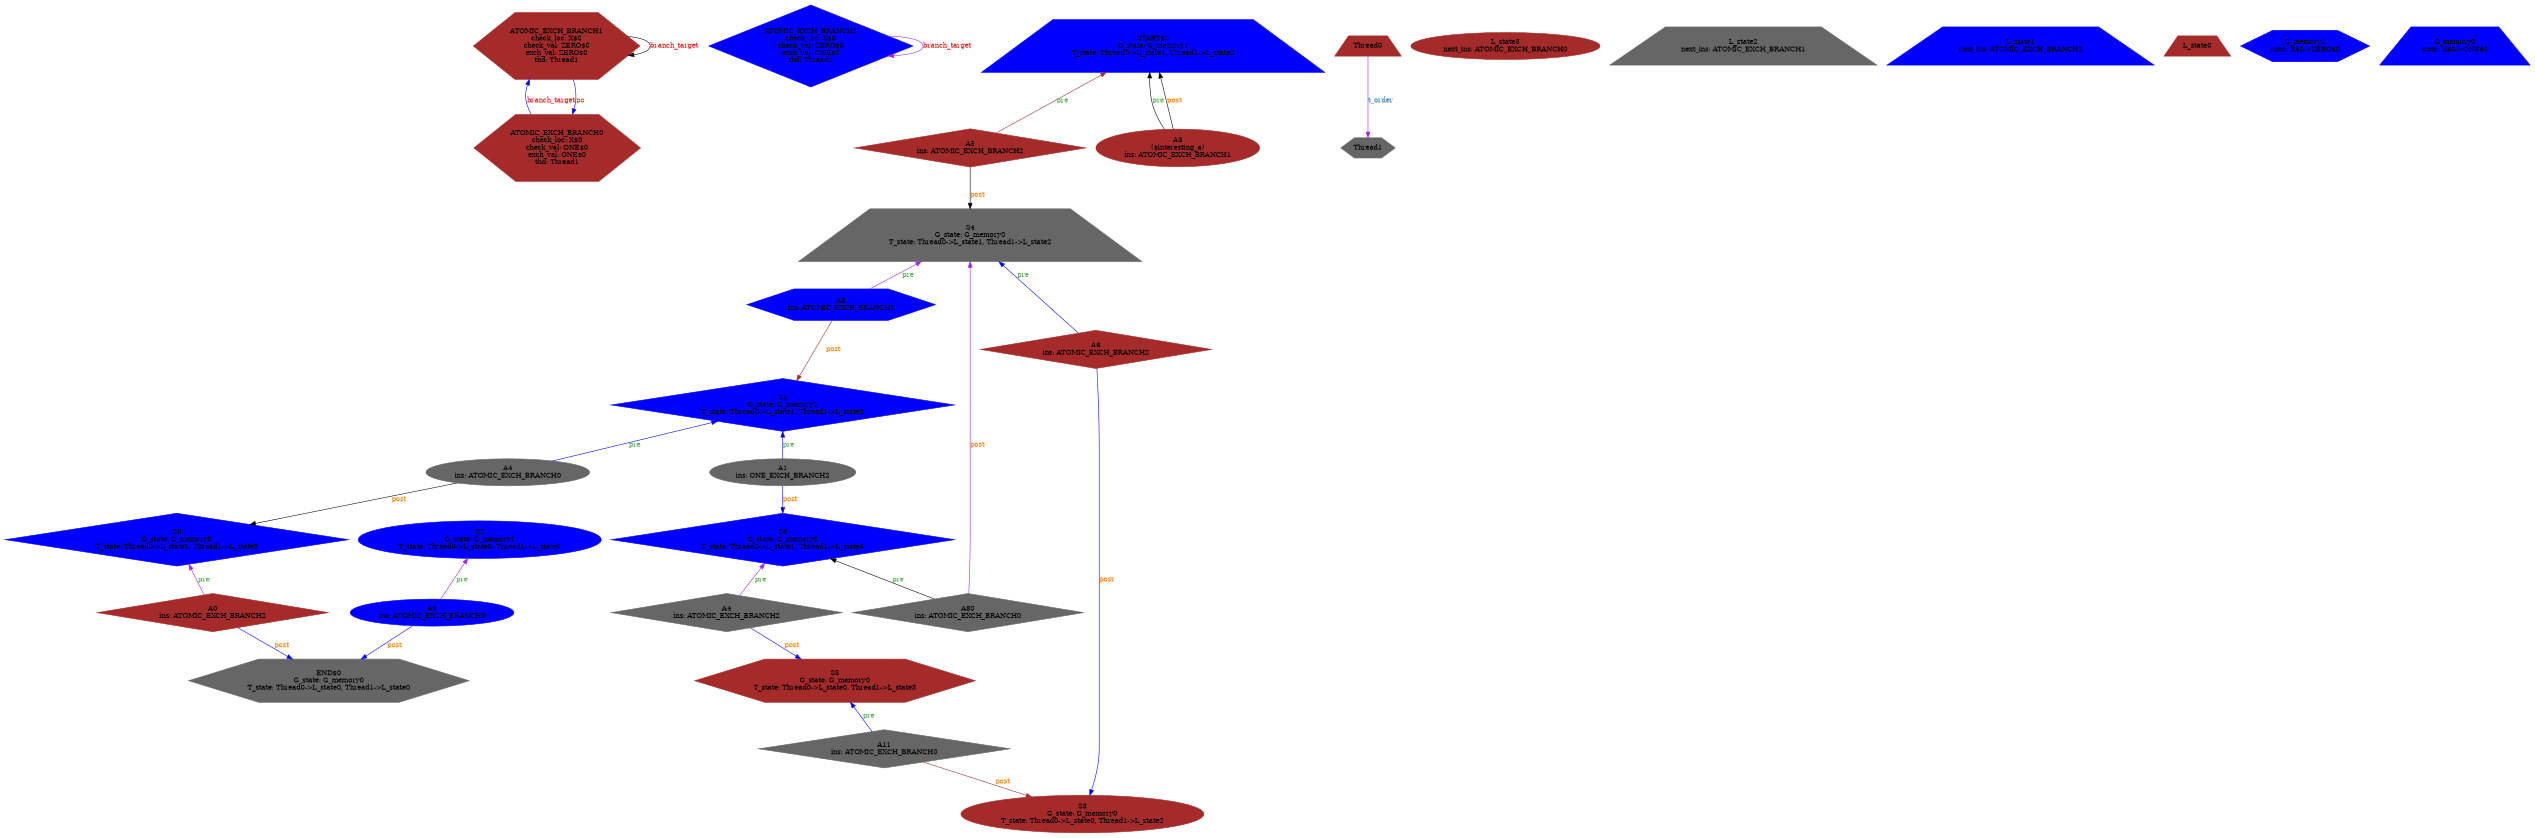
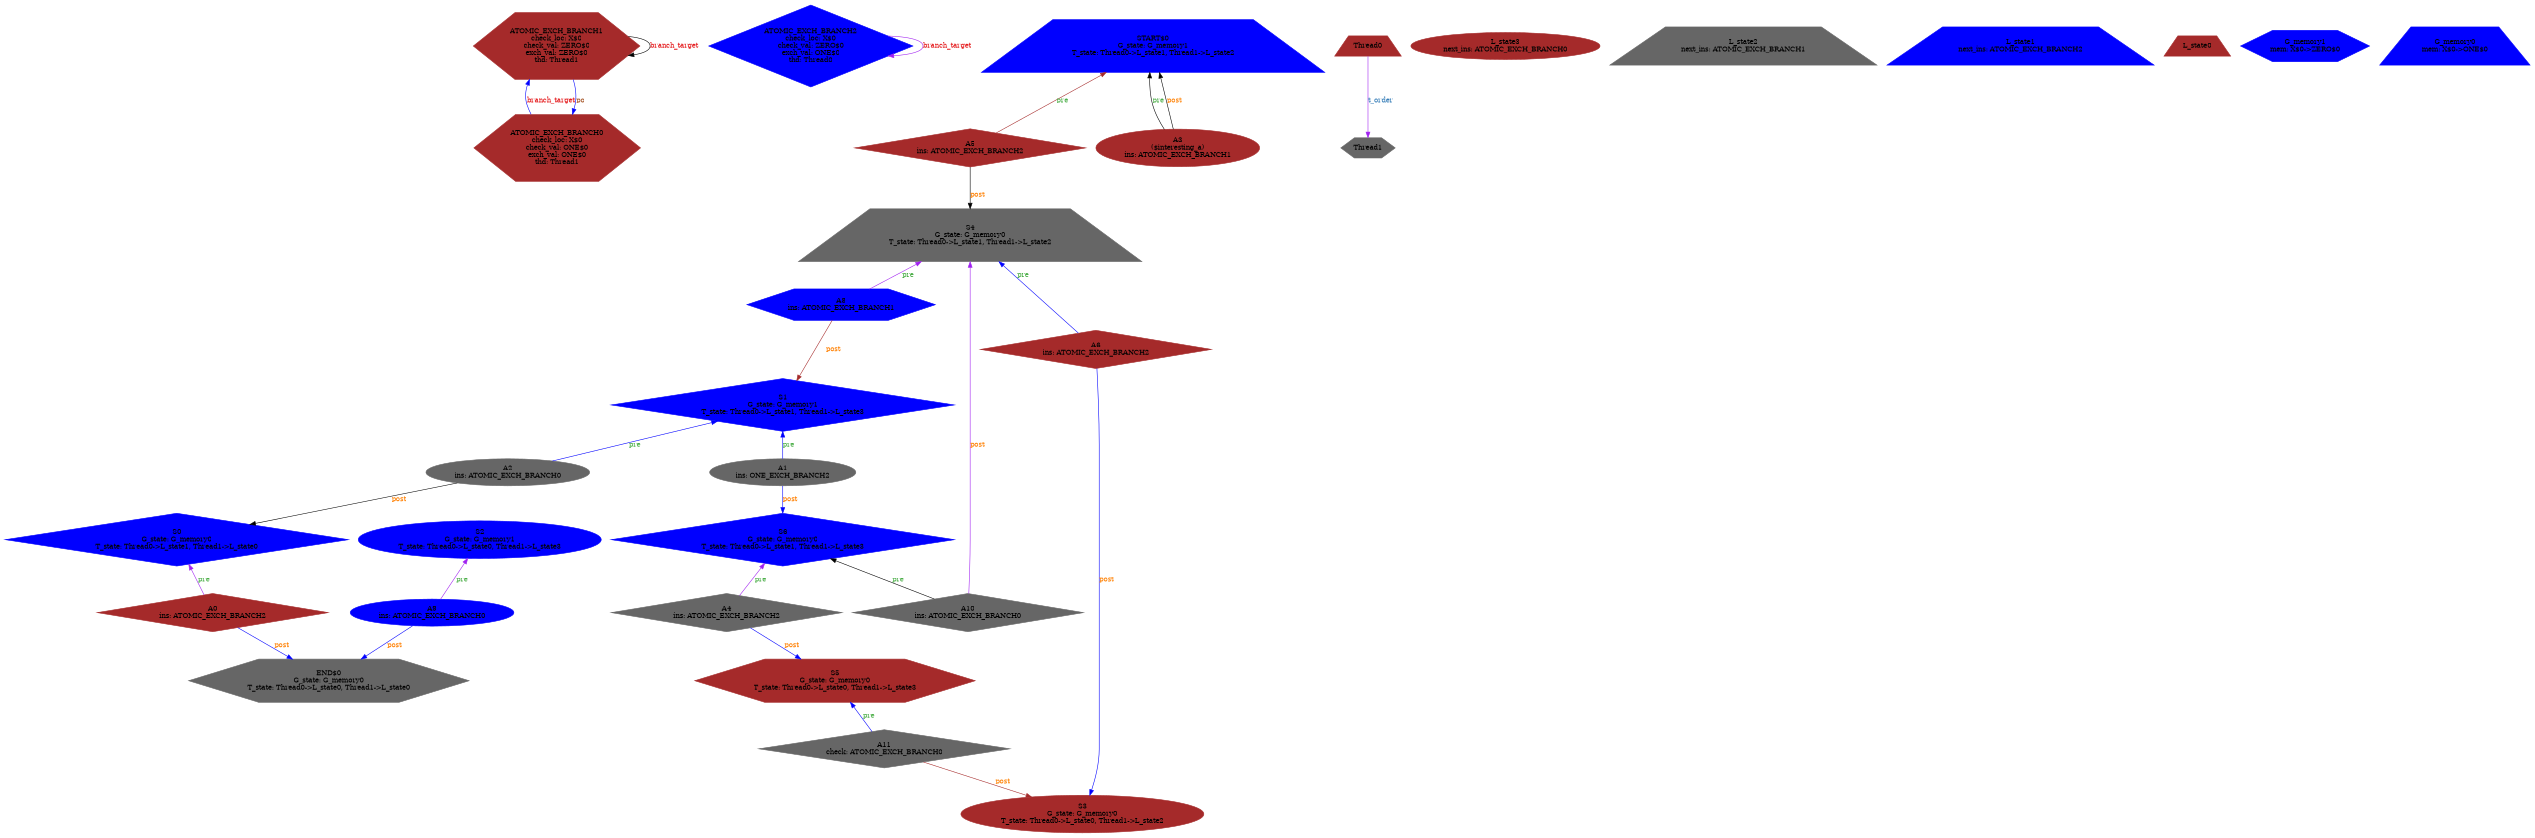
node "A4 ins: ATOMIC_EXCH_BRANCH0": label "A4 ins: ATOMIC_EXCH_BRANCH0" -> "A2 ins: ATOMIC_EXCH_BRANCH0"
node "A80 ins: ATOMIC_EXCH_BRANCH0": label "A80 ins: ATOMIC_EXCH_BRANCH0" -> "A10 ins: ATOMIC_EXCH_BRANCH0"
node "A11 ins: ATOMIC_EXCH_BRANCH0": label "A11 ins: ATOMIC_EXCH_BRANCH0" -> "A11 check: ATOMIC_EXCH_BRANCH0"
